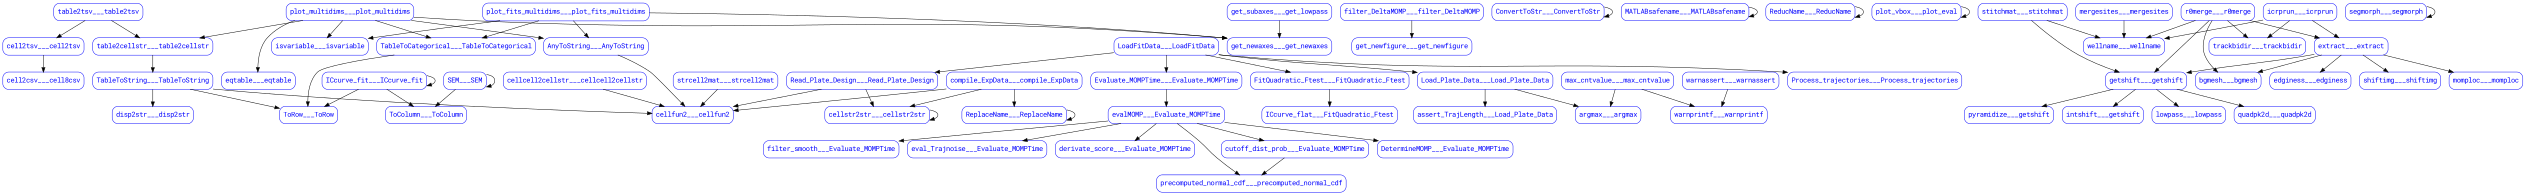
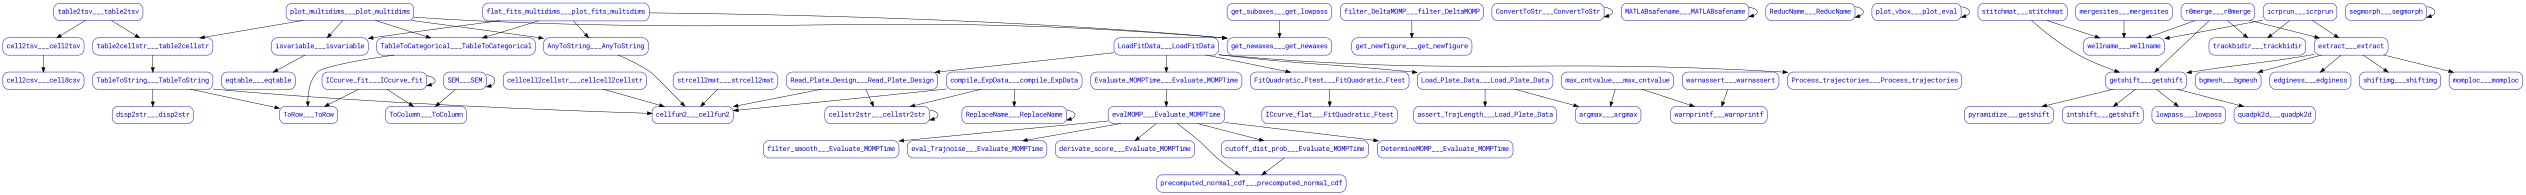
node "plot_fits_multidims___plot_fits_multidims": label "plot_fits_multidims___plot_fits_multidims" -> "flat_fits_multidims___plot_fits_multidims"
edge "plot_multidims___plot_multidims" -> "eqtable___eqtable": now "isvariable___isvariable" -> "eqtable___eqtable"
edge "r0merge___r0merge" -> "bgmesh___bgmesh": removed
